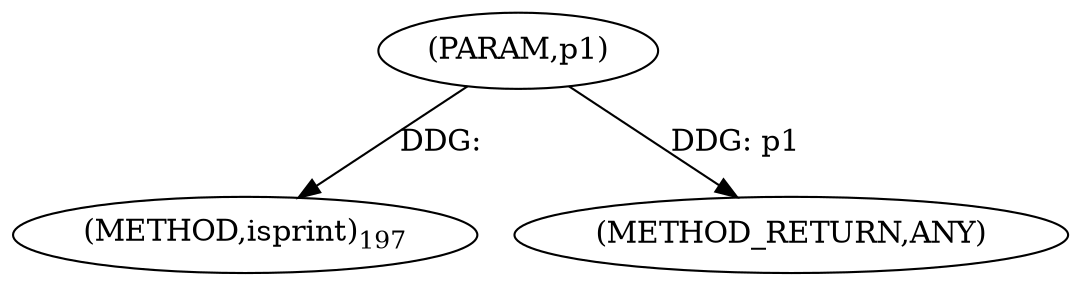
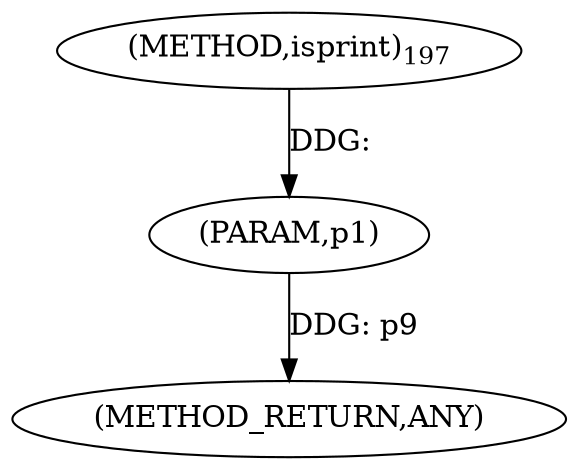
edge "(PARAM,p1)" -> "(METHOD,isprint)": reversed
edge "(PARAM,p1)" -> "(METHOD_RETURN,ANY)": label "DDG: p1" -> "DDG: p9"
